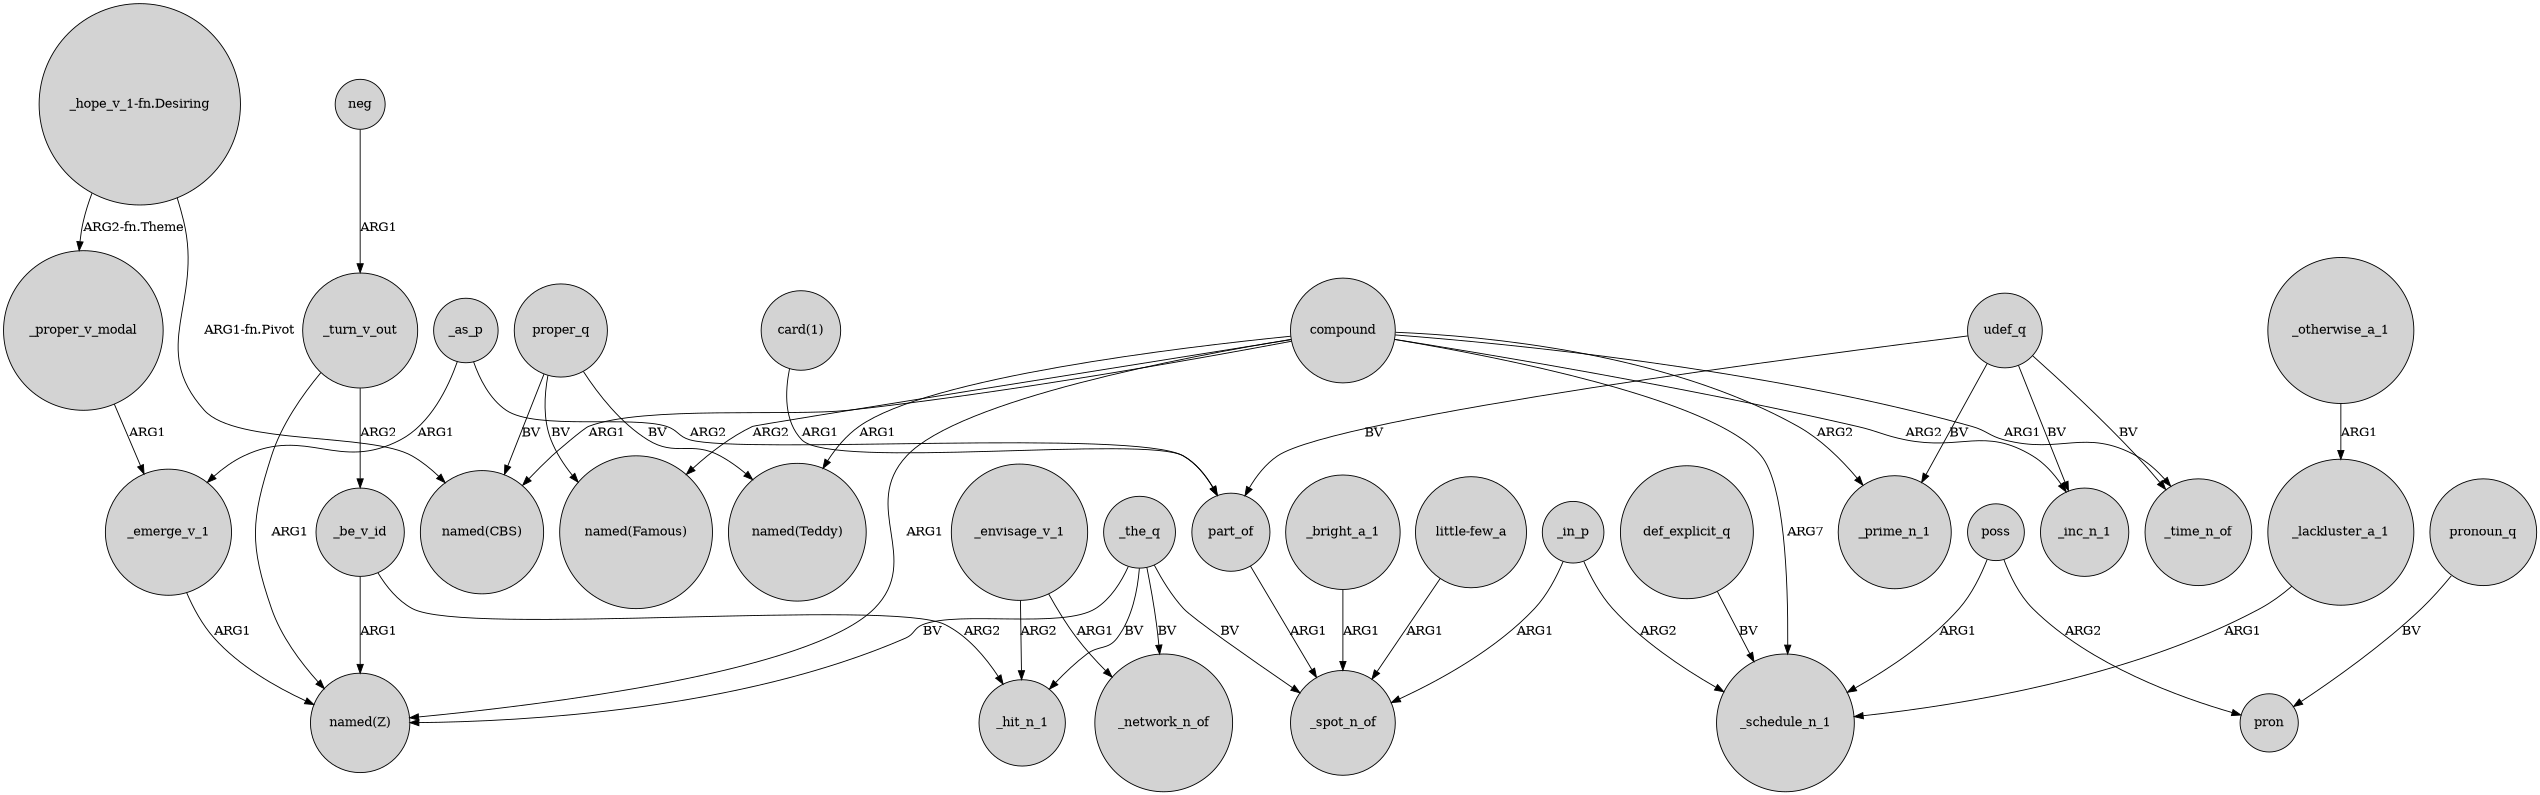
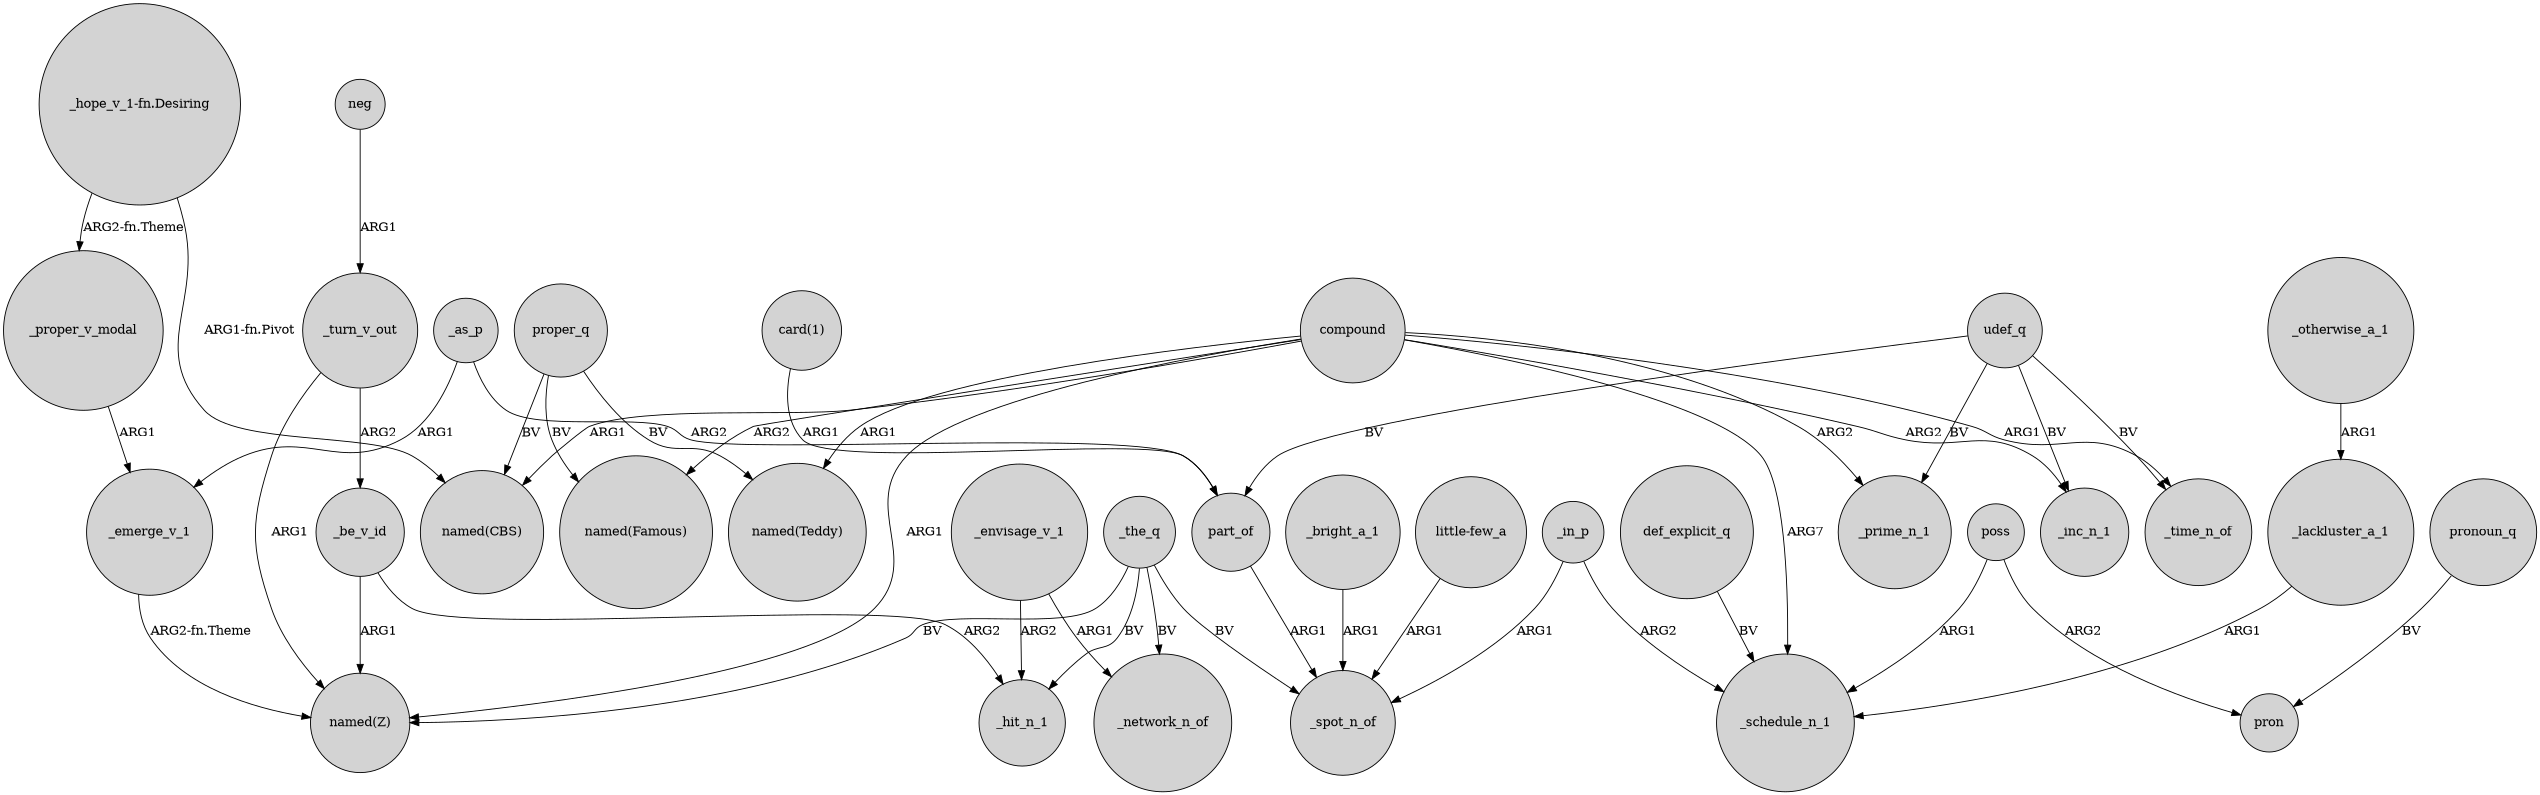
edge "_emerge_v_1" -> "named(Z)": label "ARG1" -> "ARG2-fn.Theme"
